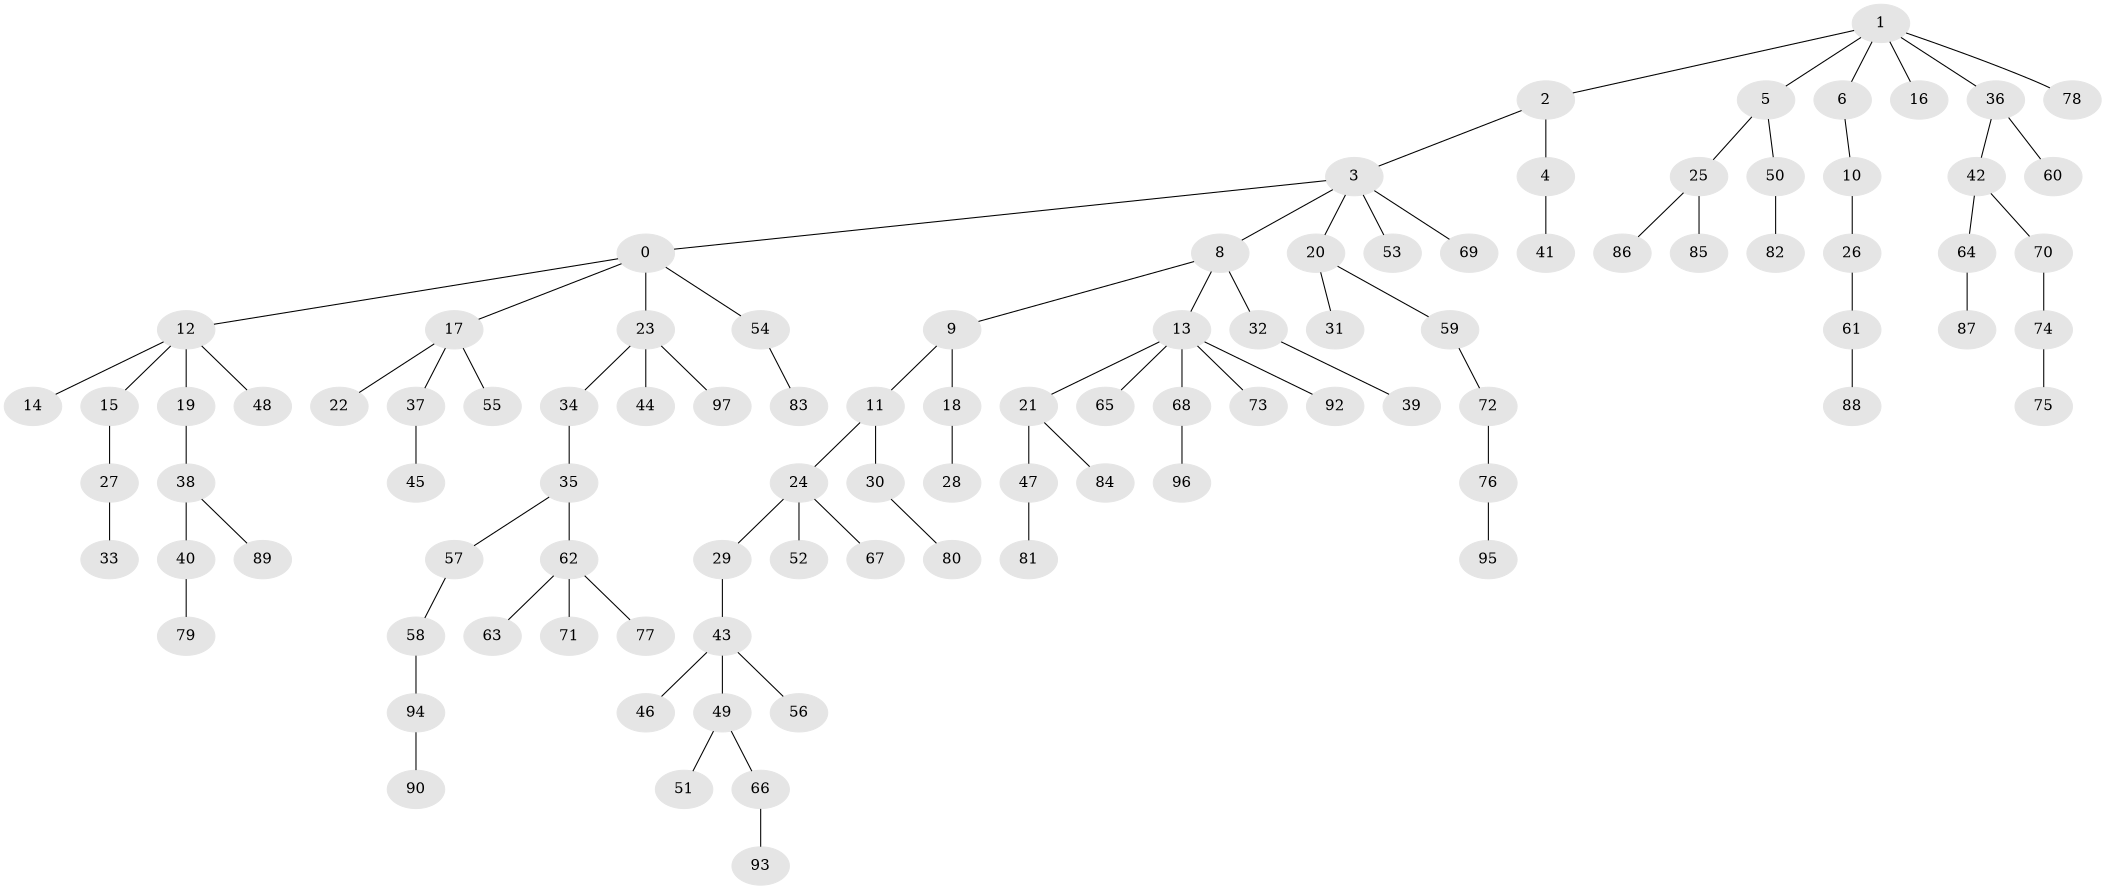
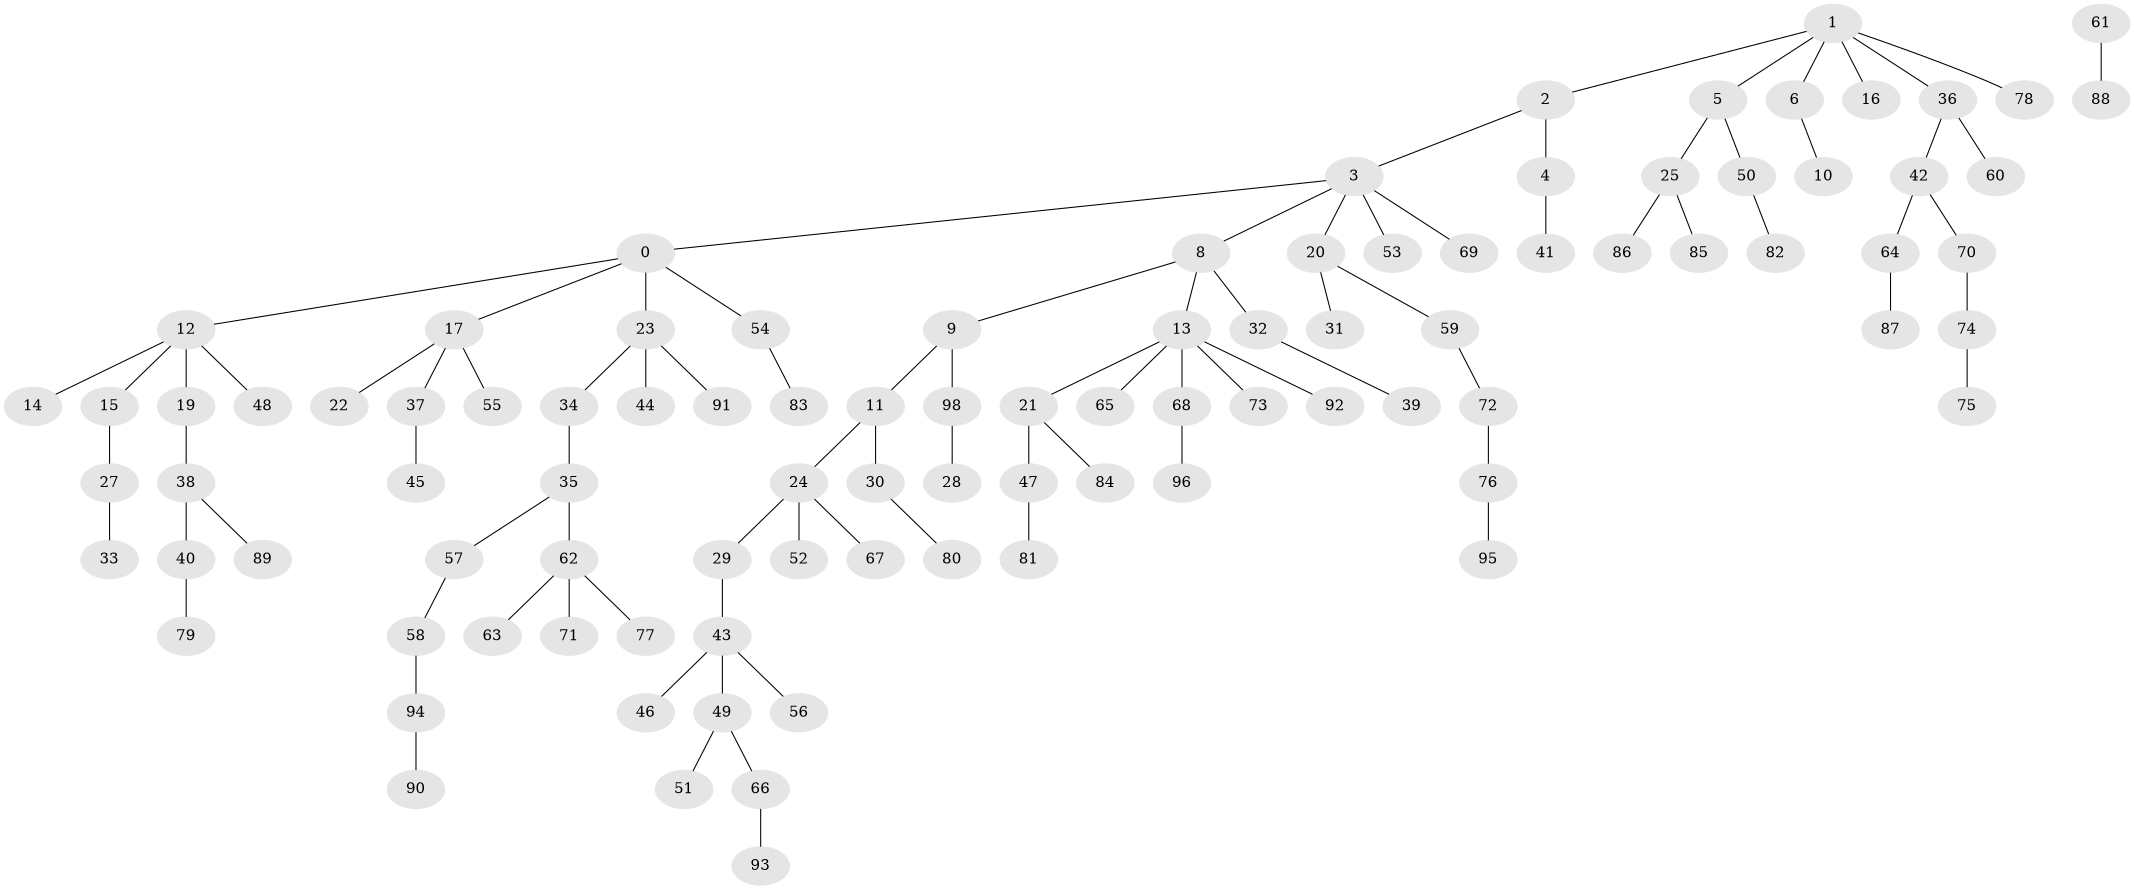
node "26": removed
node "97": label "97" -> "91"
node "18": label "18" -> "98"
